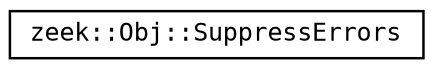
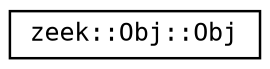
node "zeek::Obj::SuppressErrors": label "zeek::Obj::SuppressErrors" -> "zeek::Obj::Obj"
